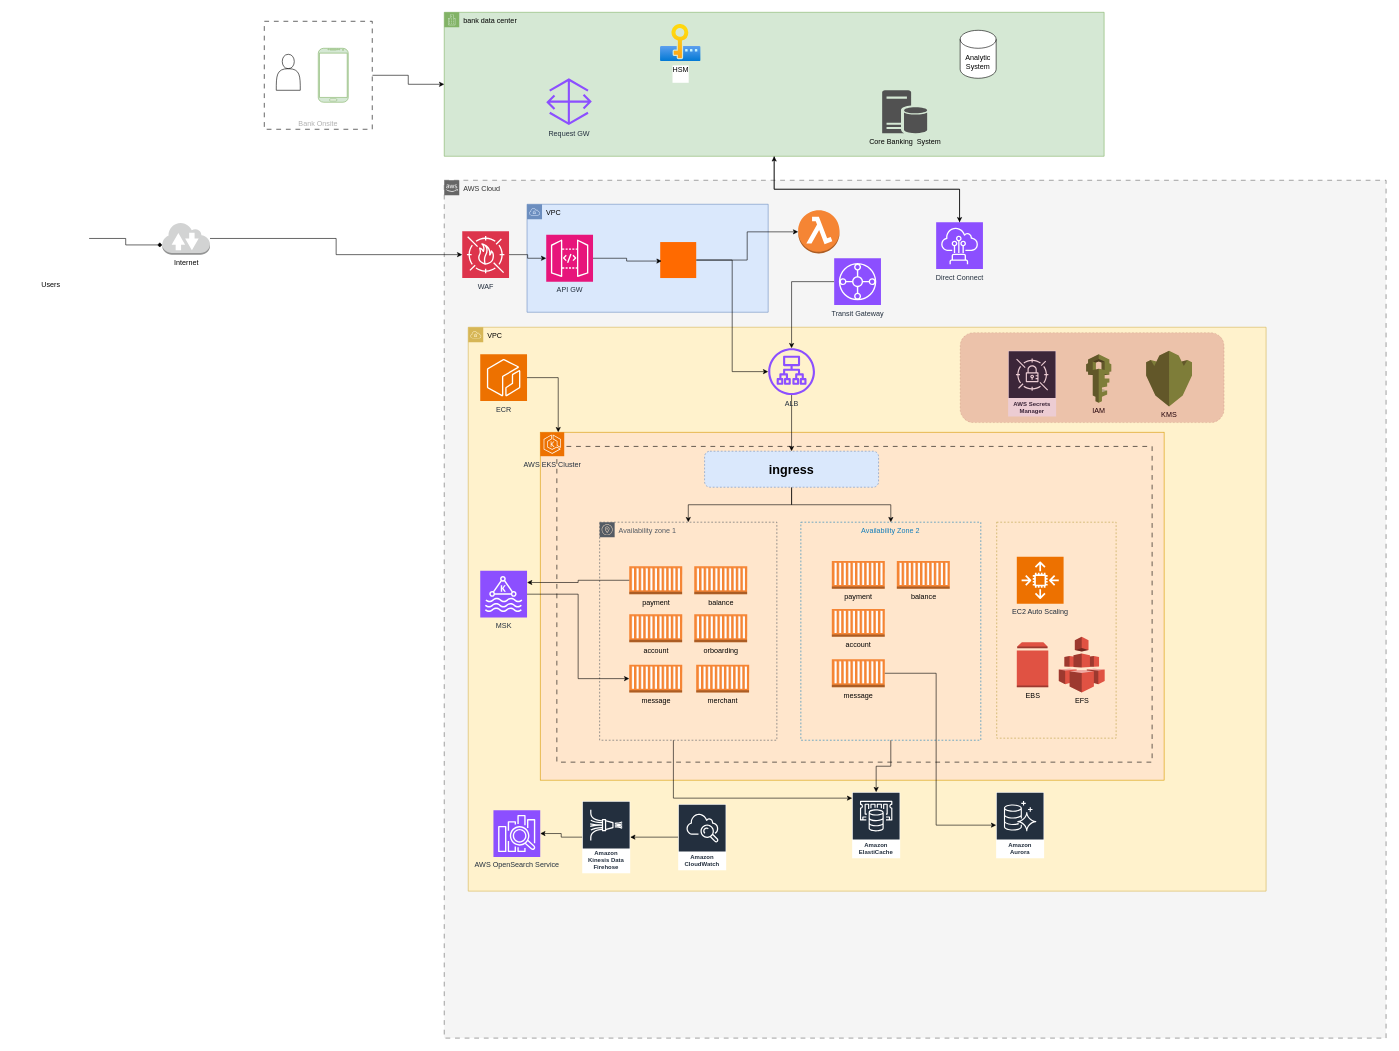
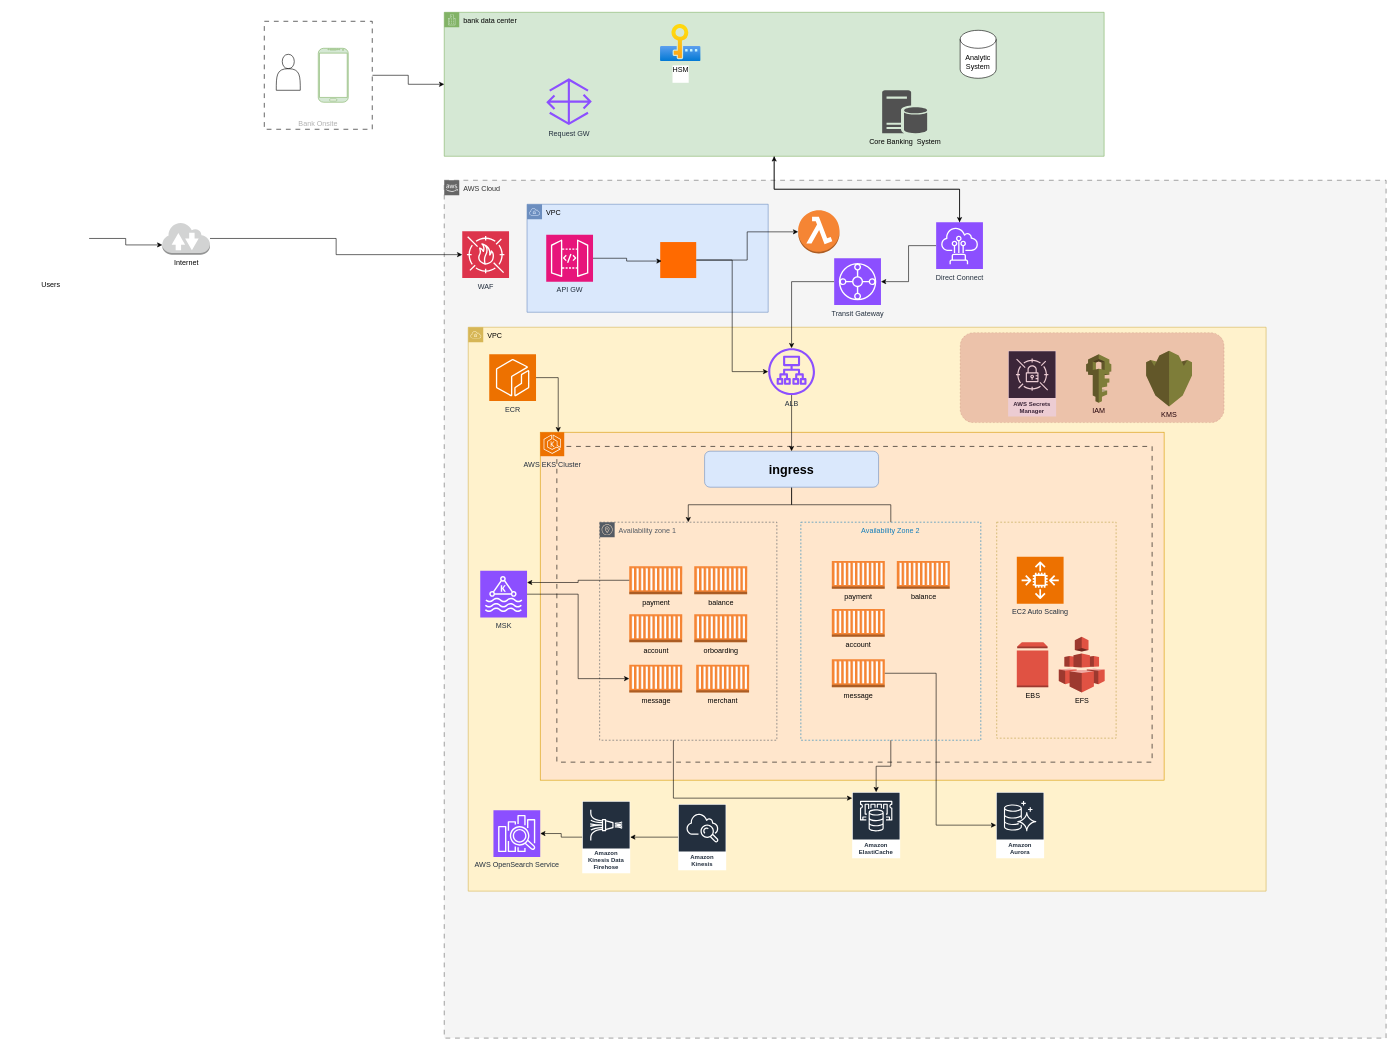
edge "Users" -> "Internet": arrowhead diamond -> classic
edge "WAF" -> "API GW": removed
edge "Direct Connect" -> "Transit Gateway": added
node "ECR": moved (504, 378) -> (513, 378)
node "ingress": style dashed -> solid
edge "ingress" -> "Availability Zone 2": arrowhead classic -> none
node "Amazon CloudWatch": label "Amazon CloudWatch" -> "Amazon Kinesis"
